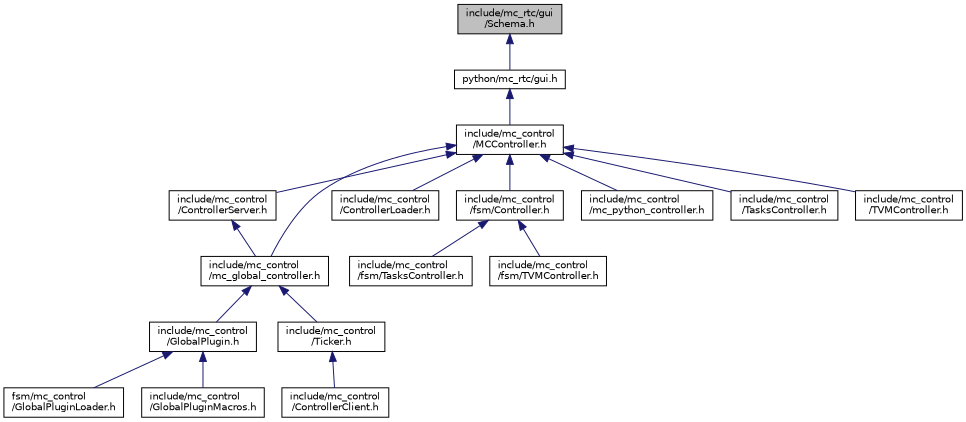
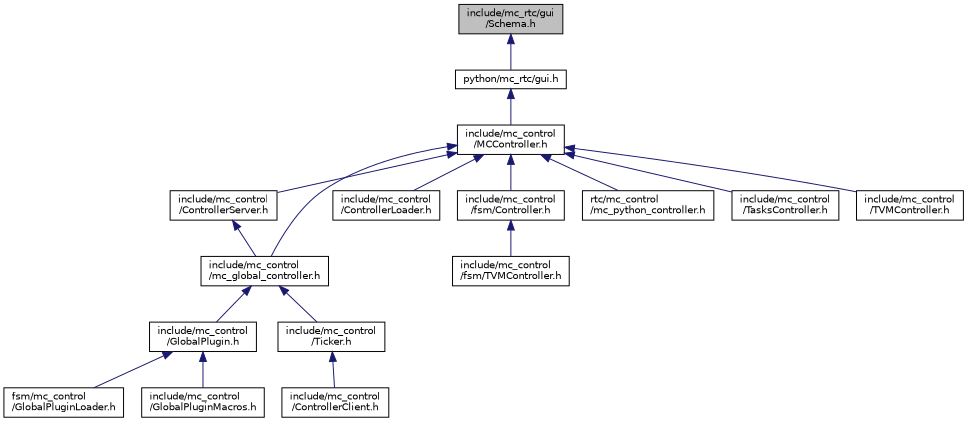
node "include/mc_control /mc_python_controller.h": label "include/mc_control /mc_python_controller.h" -> "rtc/mc_control /mc_python_controller.h"
node "include/mc_control /fsm/TasksController.h": removed
